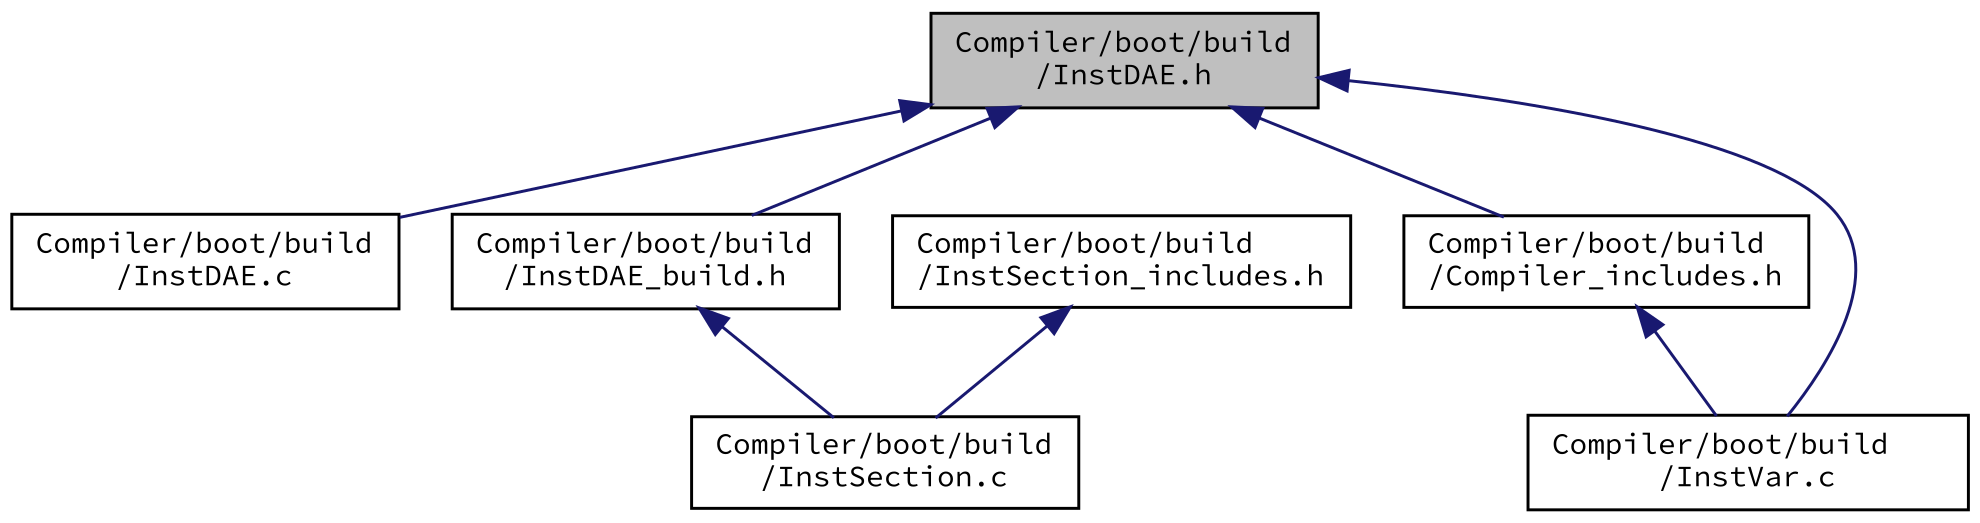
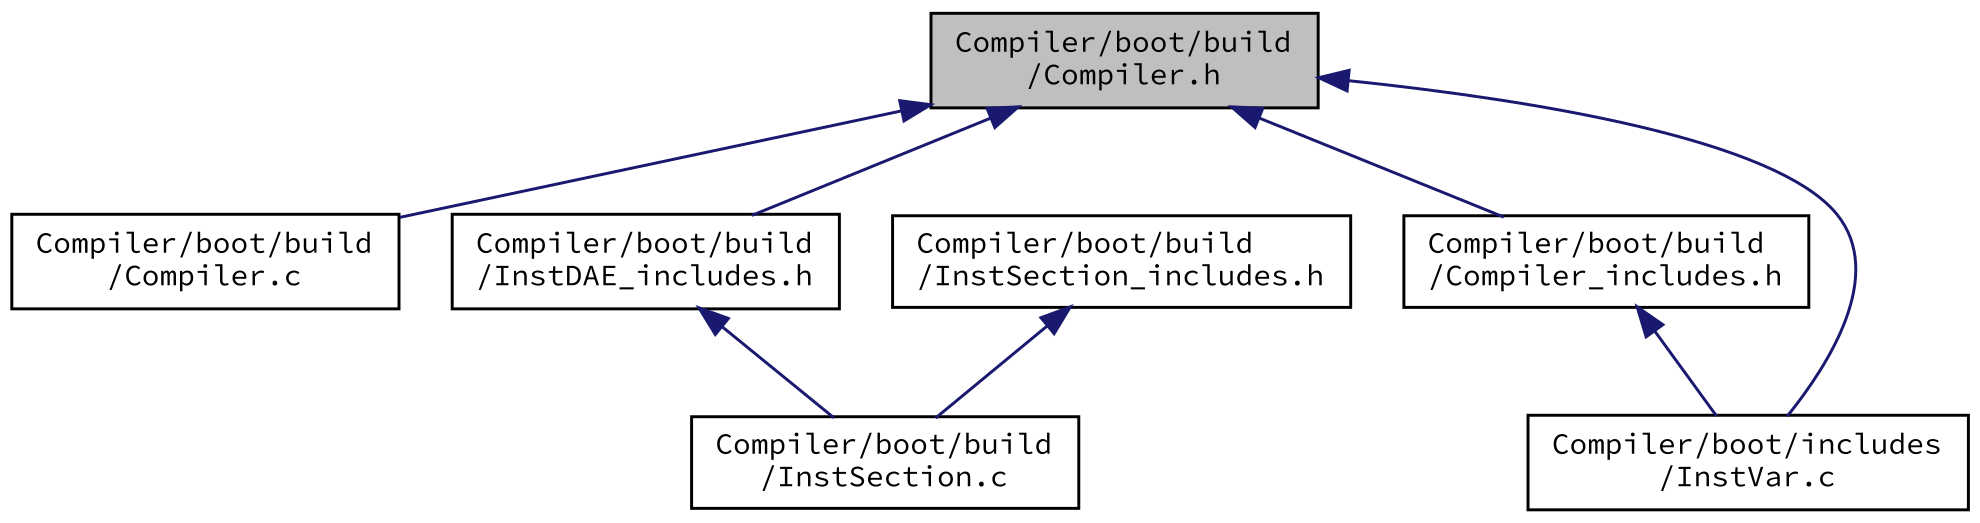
node "Compiler/boot/build /InstDAE.h": label "Compiler/boot/build /InstDAE.h" -> "Compiler/boot/build /Compiler.h"
node "Compiler/boot/build /InstDAE.c": label "Compiler/boot/build /InstDAE.c" -> "Compiler/boot/build /Compiler.c"
node "Compiler/boot/build /InstDAE_build.h": label "Compiler/boot/build /InstDAE_build.h" -> "Compiler/boot/build /InstDAE_includes.h"
node "Compiler/boot/build /InstVar.c": label "Compiler/boot/build /InstVar.c" -> "Compiler/boot/includes /InstVar.c"
